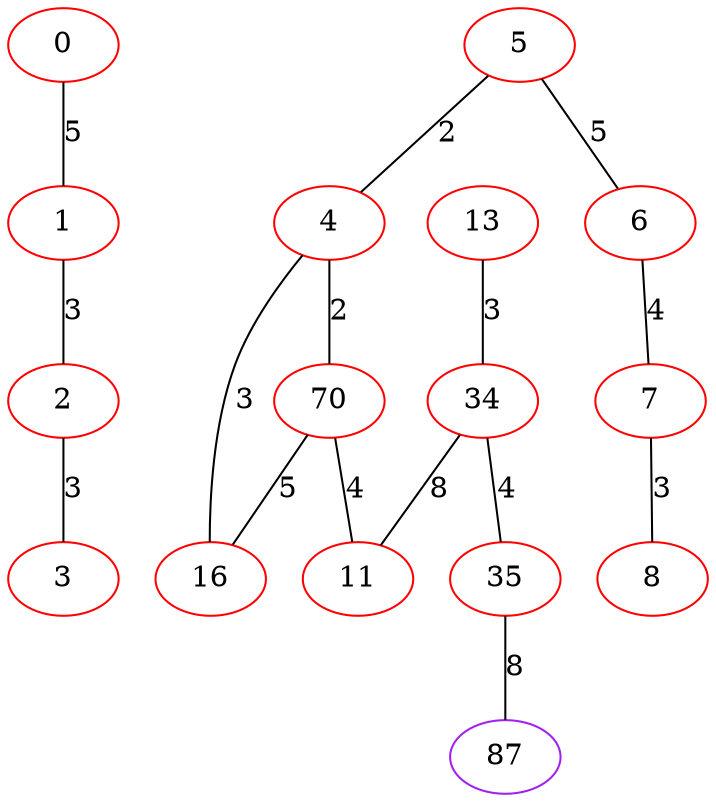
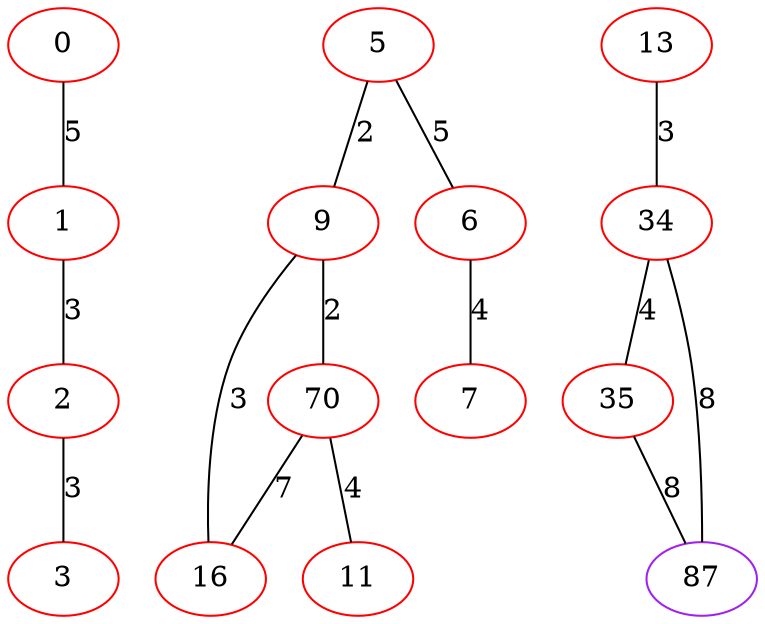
node "4": label "4" -> "9"
edge "70" -- "16": label "5" -> "7"
edge "34" -- "11": now "34" -- "87"
node "8": removed
